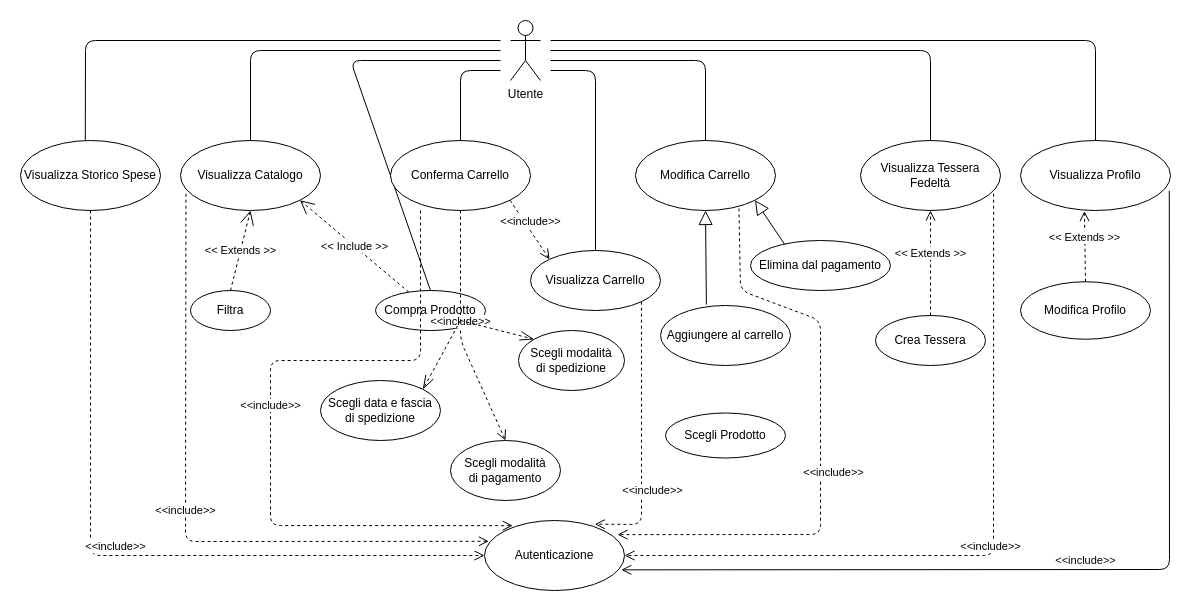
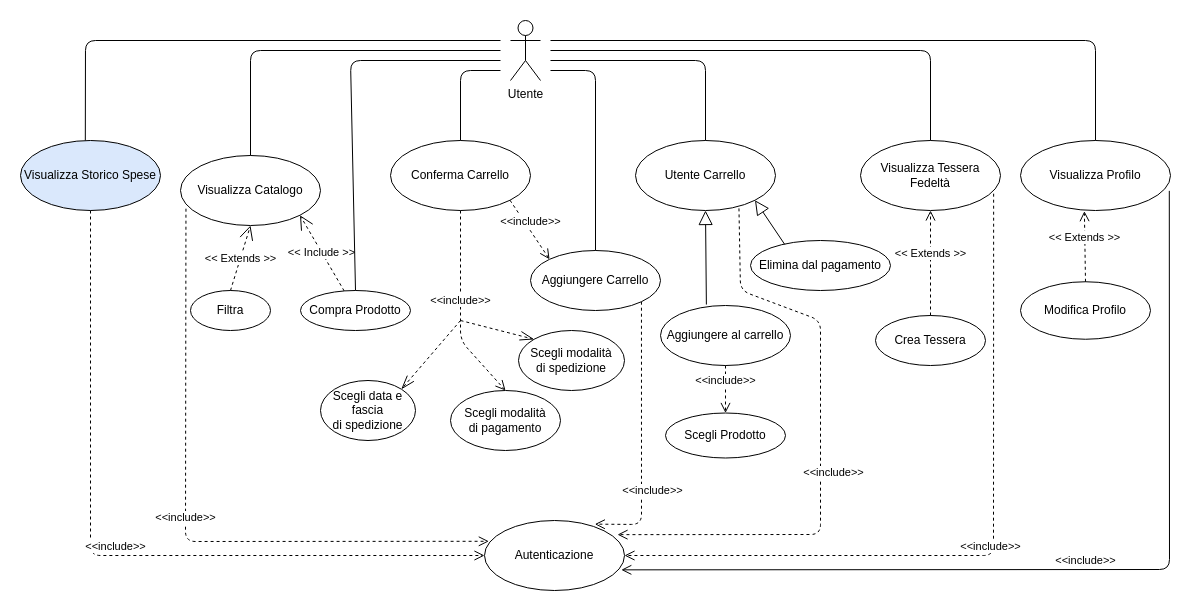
node "Visualizza Storico Spese": fillcolor #ffffff -> #dae8fc
node "Visualizza Catalogo": moved (251, 176) -> (251, 191)
node "Modifica Carrello": label "Modifica Carrello" -> "Utente Carrello"
node "Visualizza Carrello": label "Visualizza Carrello" -> "Aggiungere Carrello"
node "Compra Prodotto": moved (431, 311) -> (356, 311)
edge "Aggiungere al carrello" -> "Scegli Prodotto": added, label "<<include>>"
node "Scegli data e fascia di spedizione": size 120x60 -> 95x60
edge "Conferma Carrello" -> "Autenticazione": removed, label "<<include>>"
node "Scegli modalità di pagamento": moved (506, 471) -> (506, 421)
